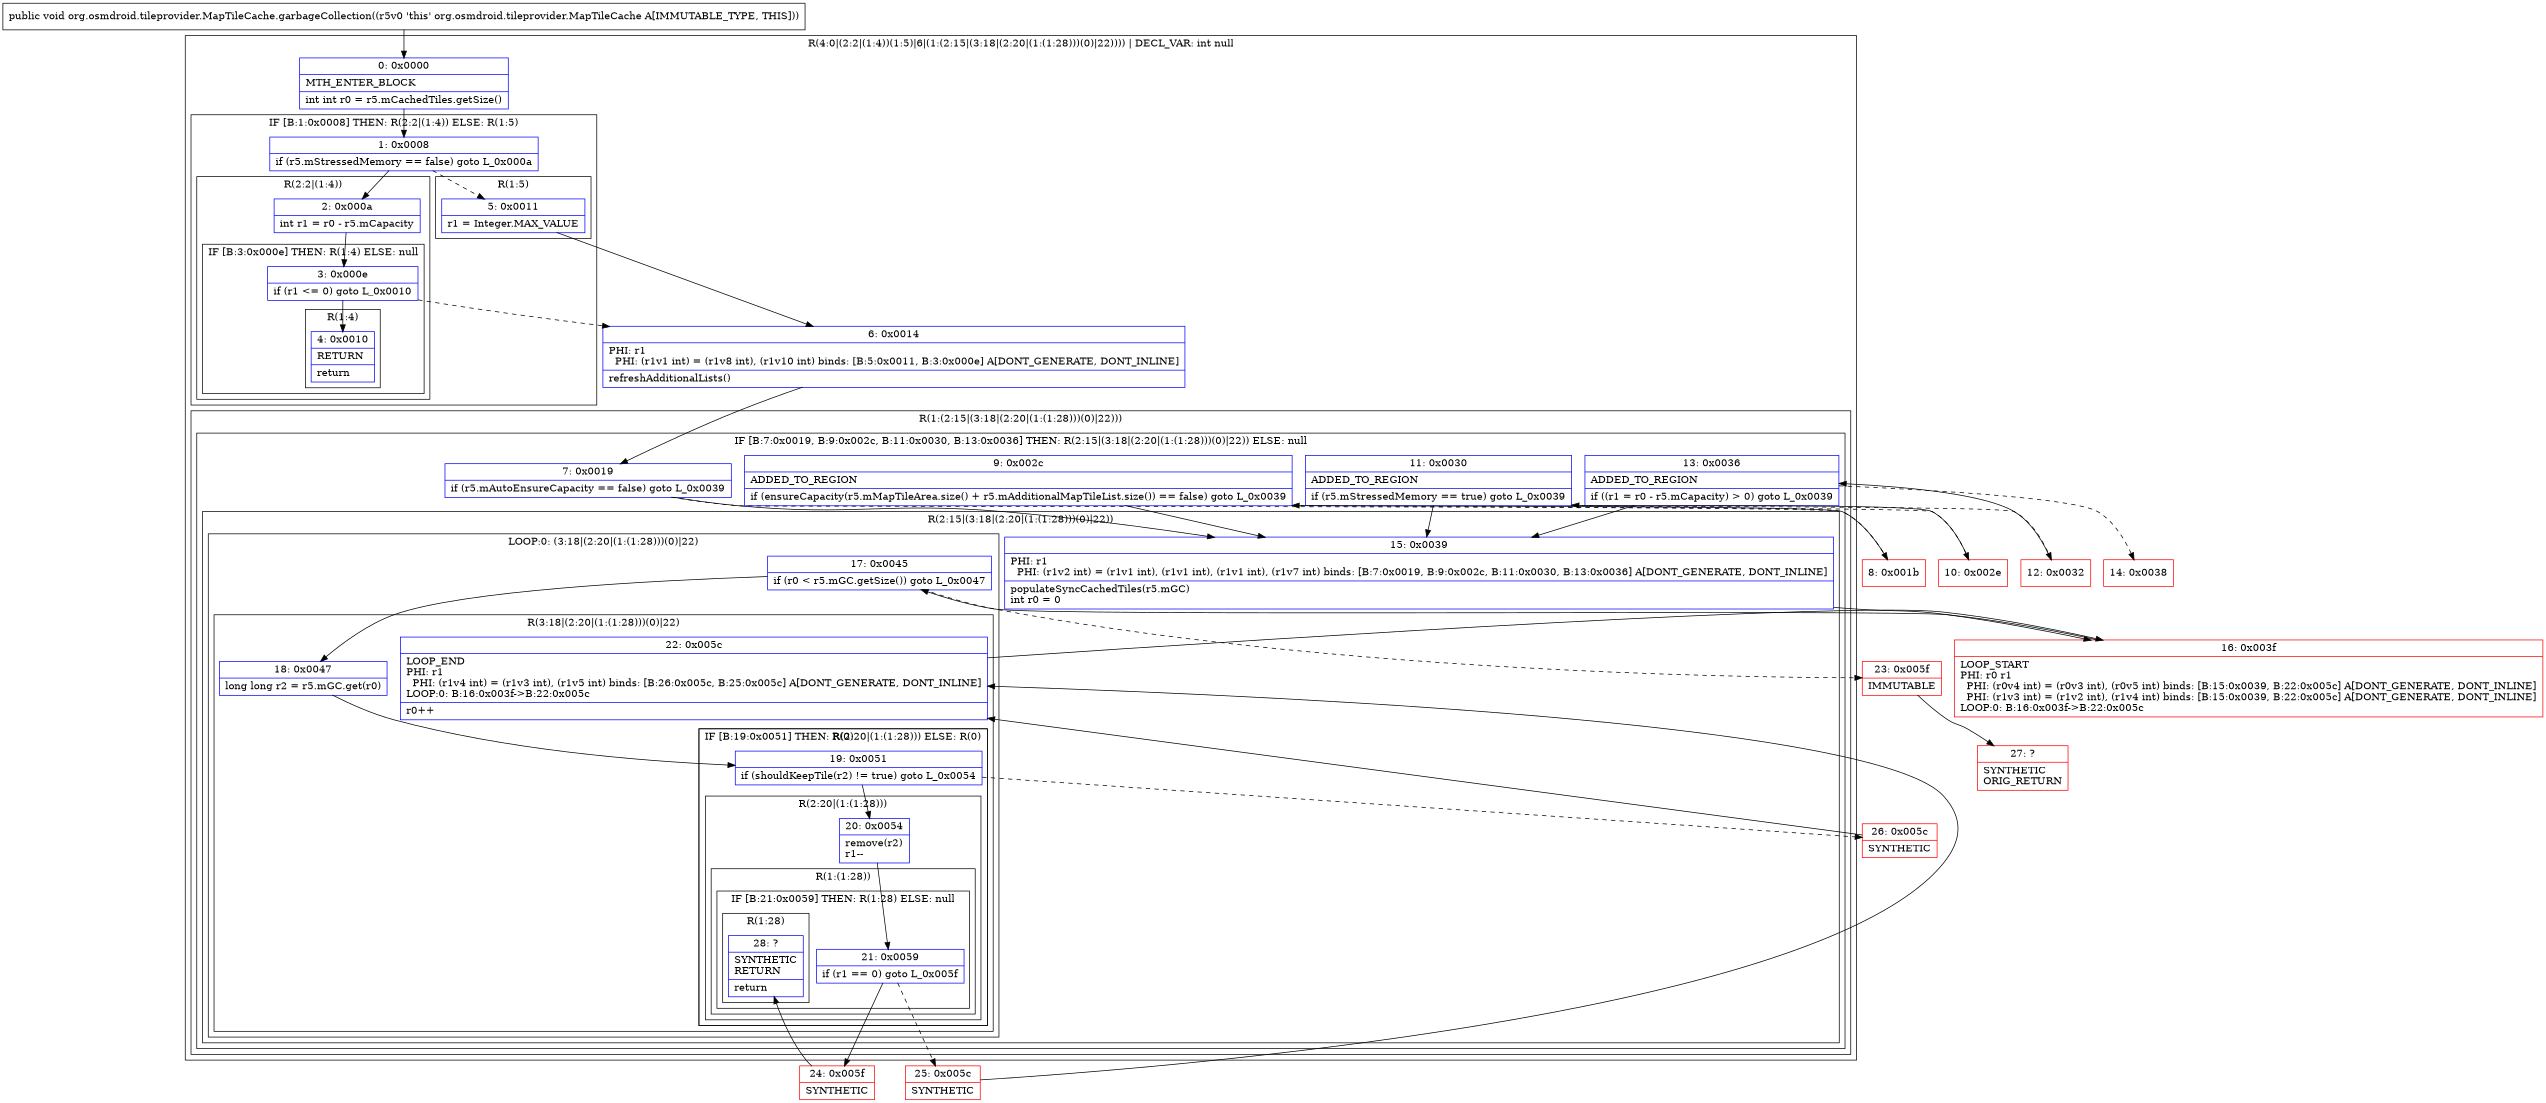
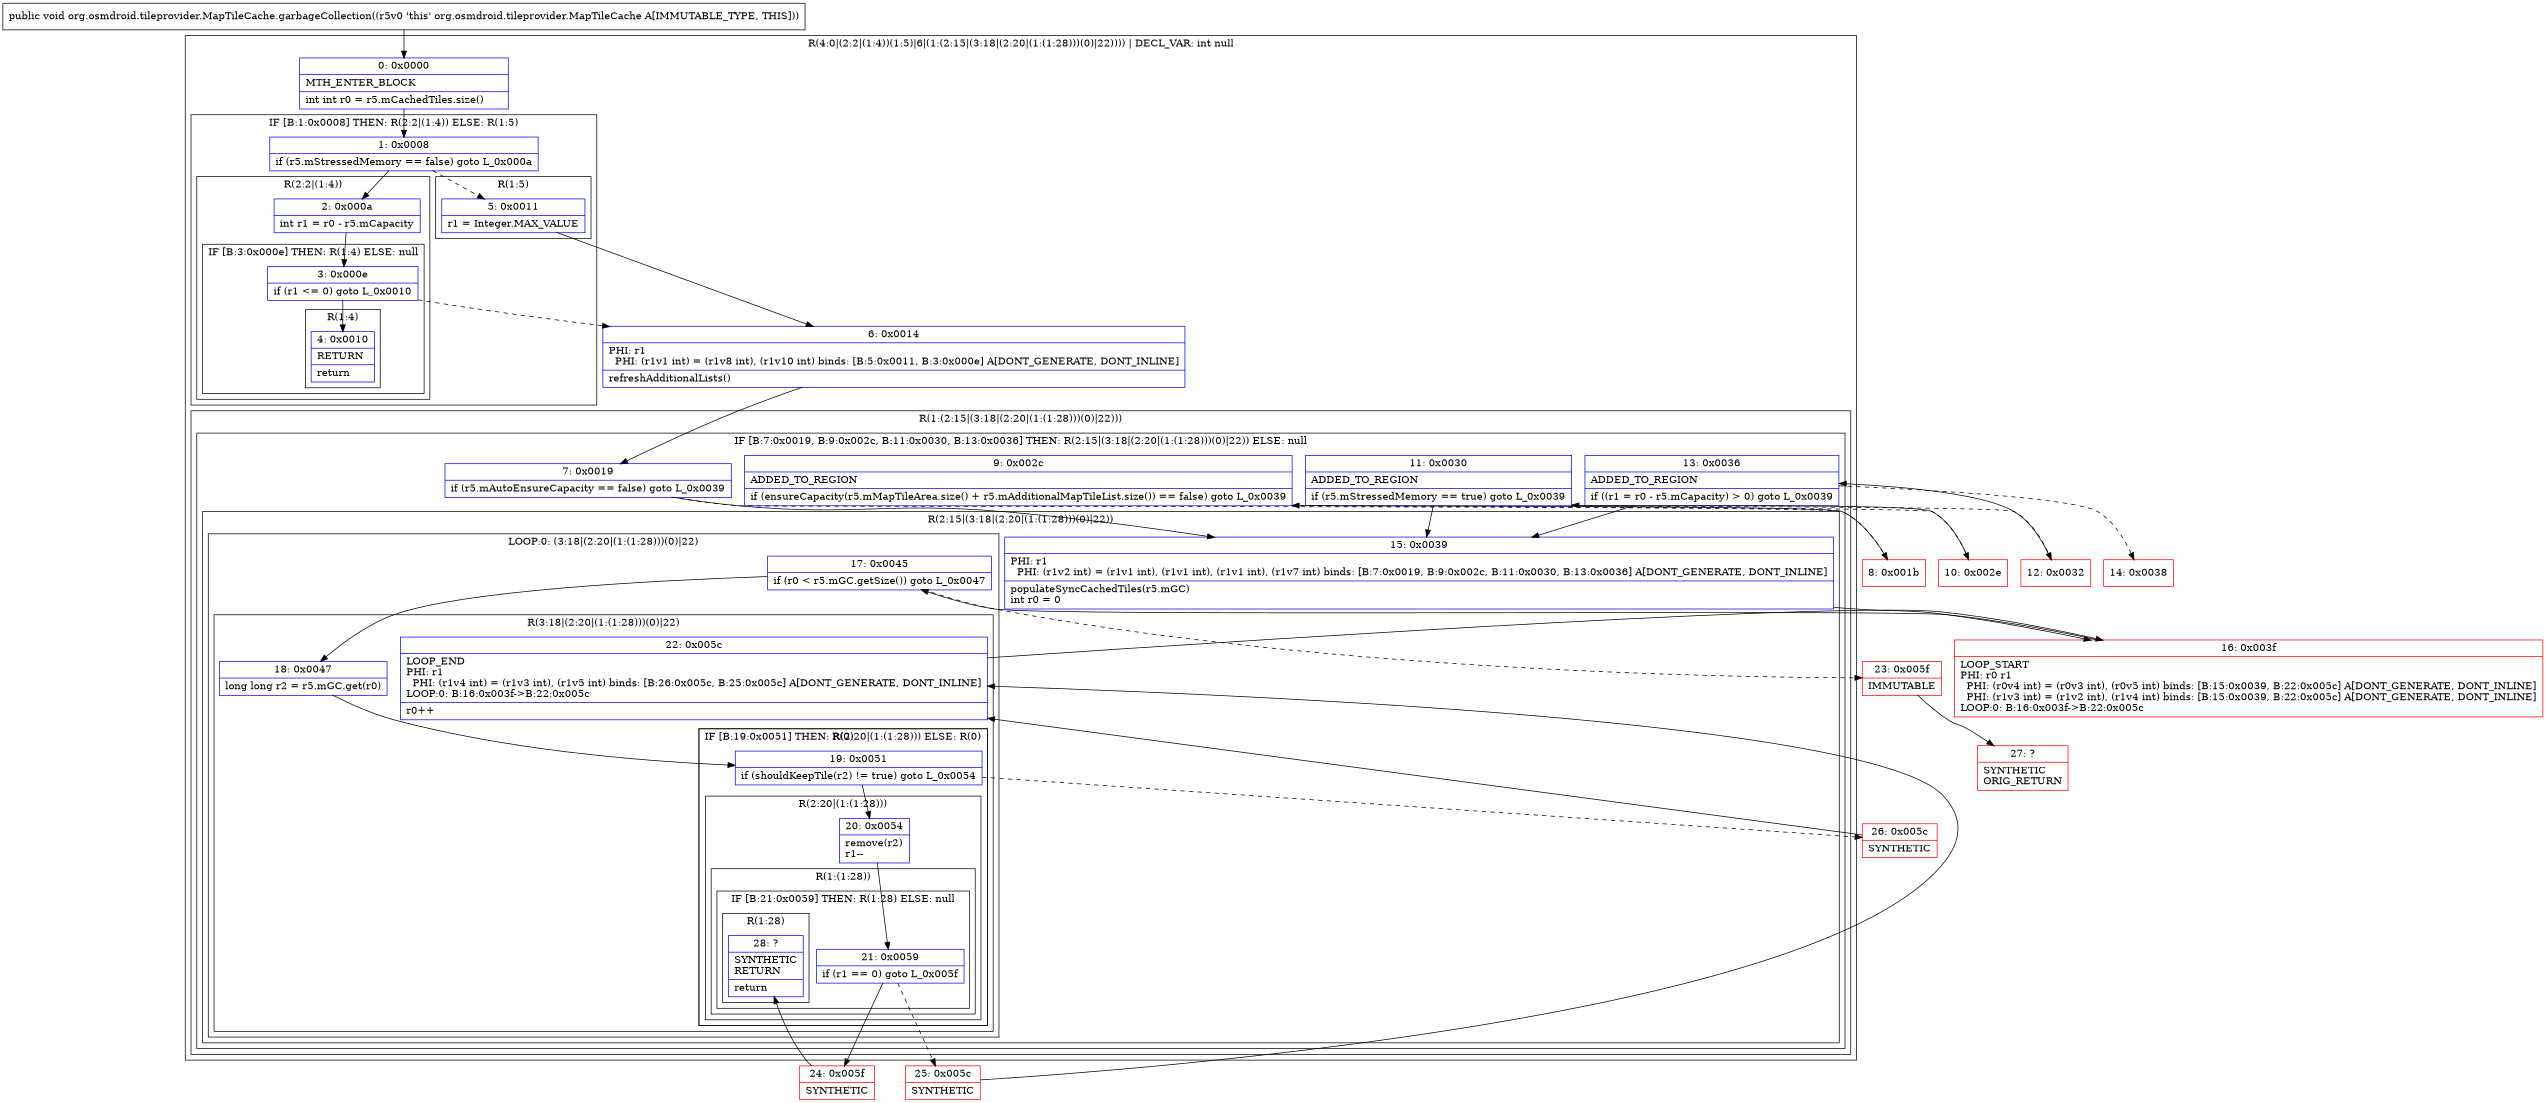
node "0: 0x0000": text "int int r0 = r5.mCachedTiles.getSize()" -> "int int r0 = r5.mCachedTiles.size()"
edge "9: 0x002c" -> "15: 0x0039": removed
